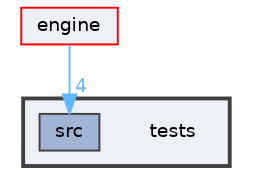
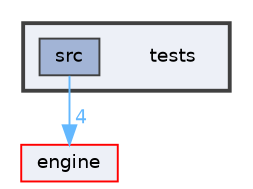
edge "engine" -> "src": reversed
